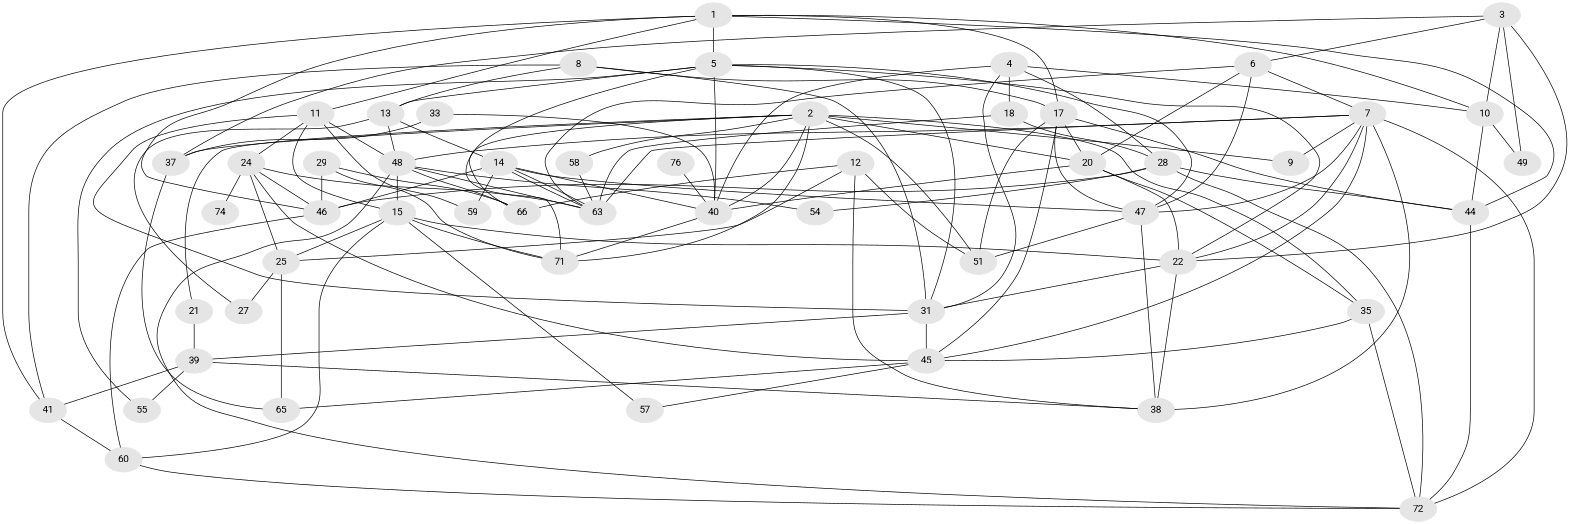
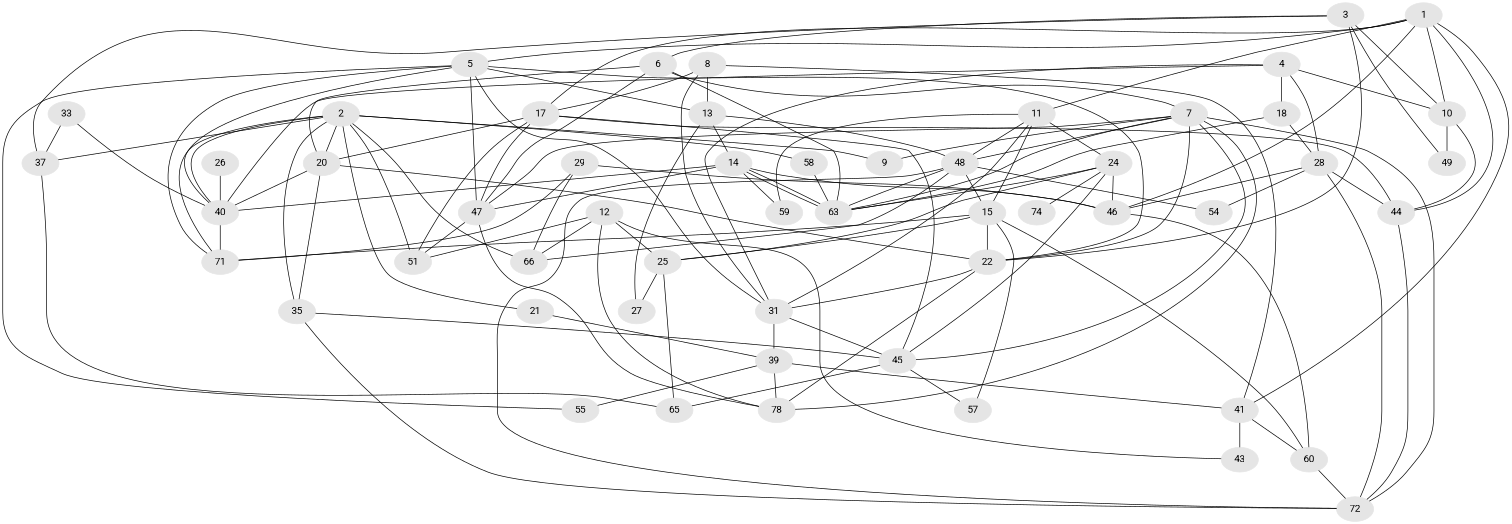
node "76": label "76" -> "26"
node "38": label "38" -> "78"
node "43": added
